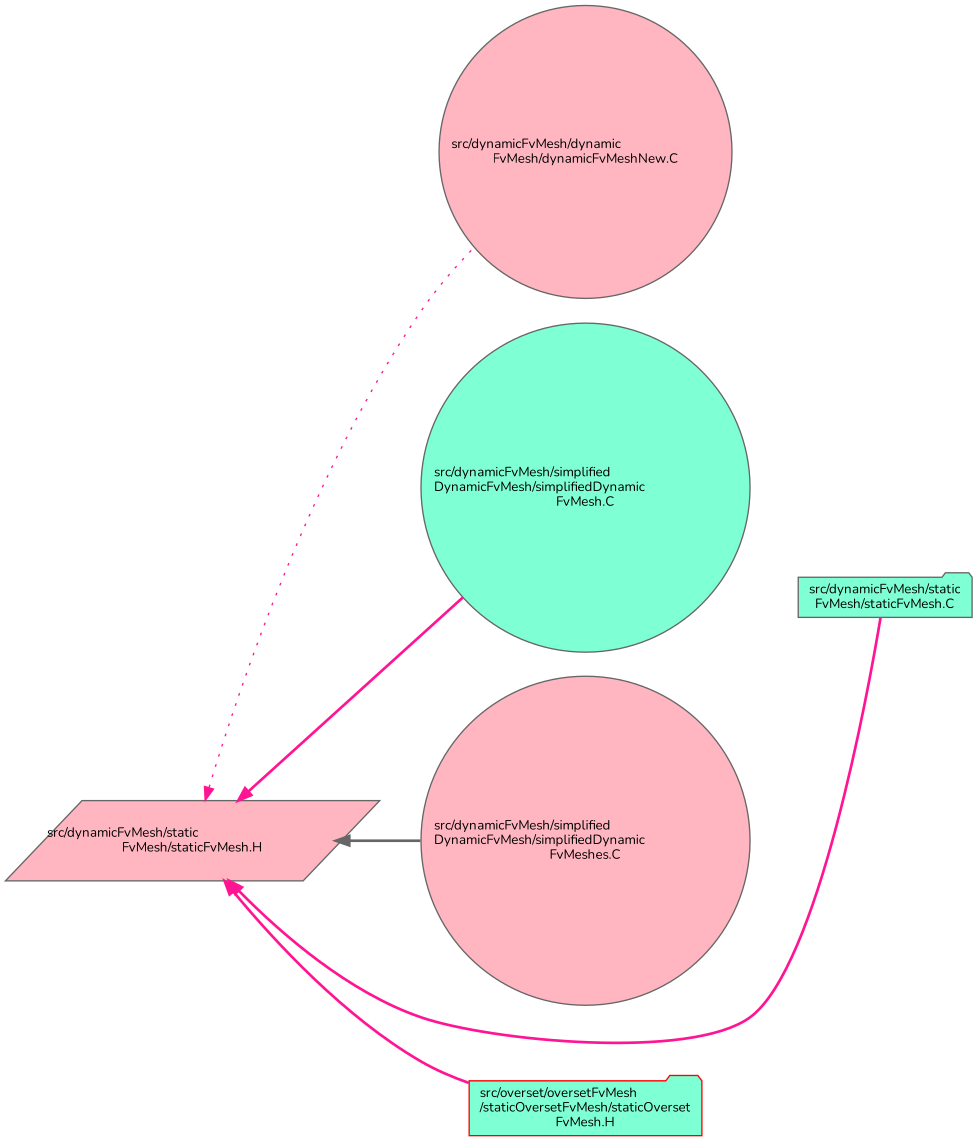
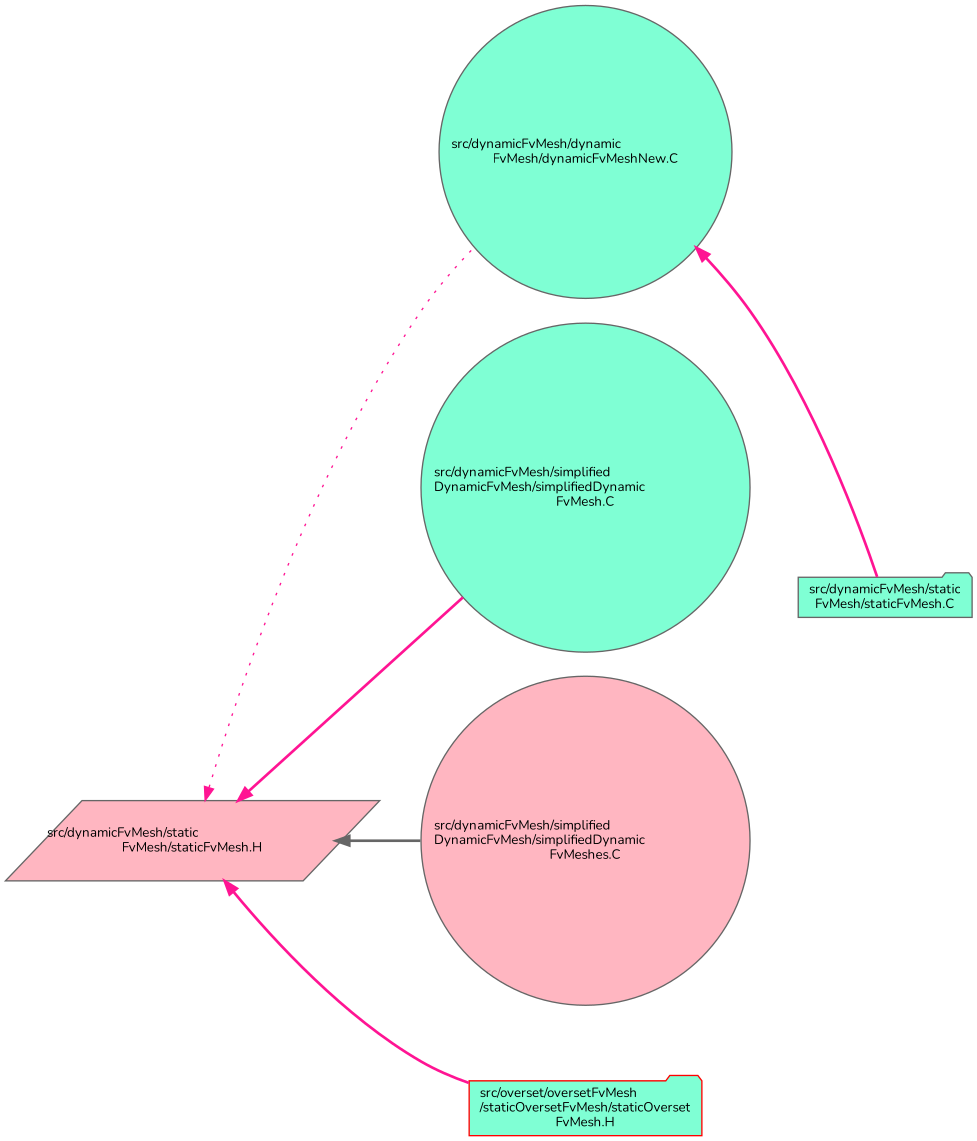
node "src/dynamicFvMesh/dynamic FvMesh/dynamicFvMeshNew.C": fillcolor lightpink -> aquamarine
edge "src/dynamicFvMesh/static FvMesh/staticFvMesh.C" -> "src/dynamicFvMesh/static FvMesh/staticFvMesh.H": now "src/dynamicFvMesh/static FvMesh/staticFvMesh.C" -> "src/dynamicFvMesh/dynamic FvMesh/dynamicFvMeshNew.C"
